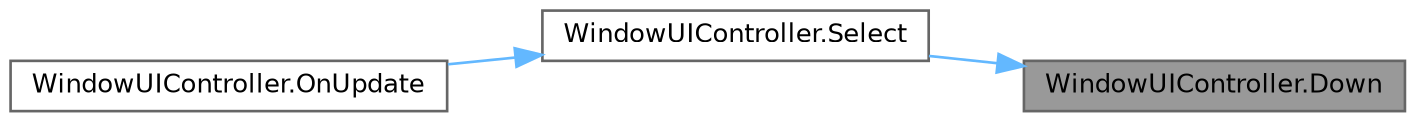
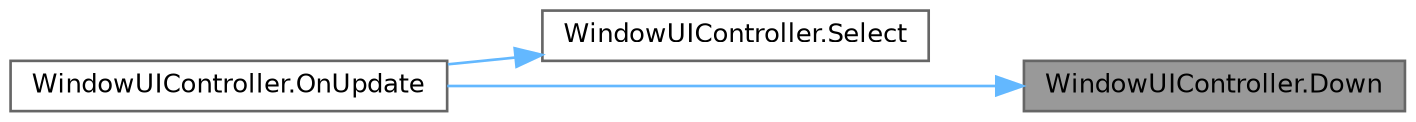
edge "WindowUIController.Select" -> "WindowUIController.Down": now "WindowUIController.OnUpdate" -> "WindowUIController.Down"
